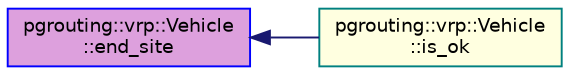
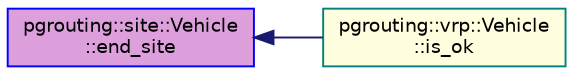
node "pgrouting::vrp::Vehicle ::end_site": label "pgrouting::vrp::Vehicle ::end_site" -> "pgrouting::site::Vehicle ::end_site"
